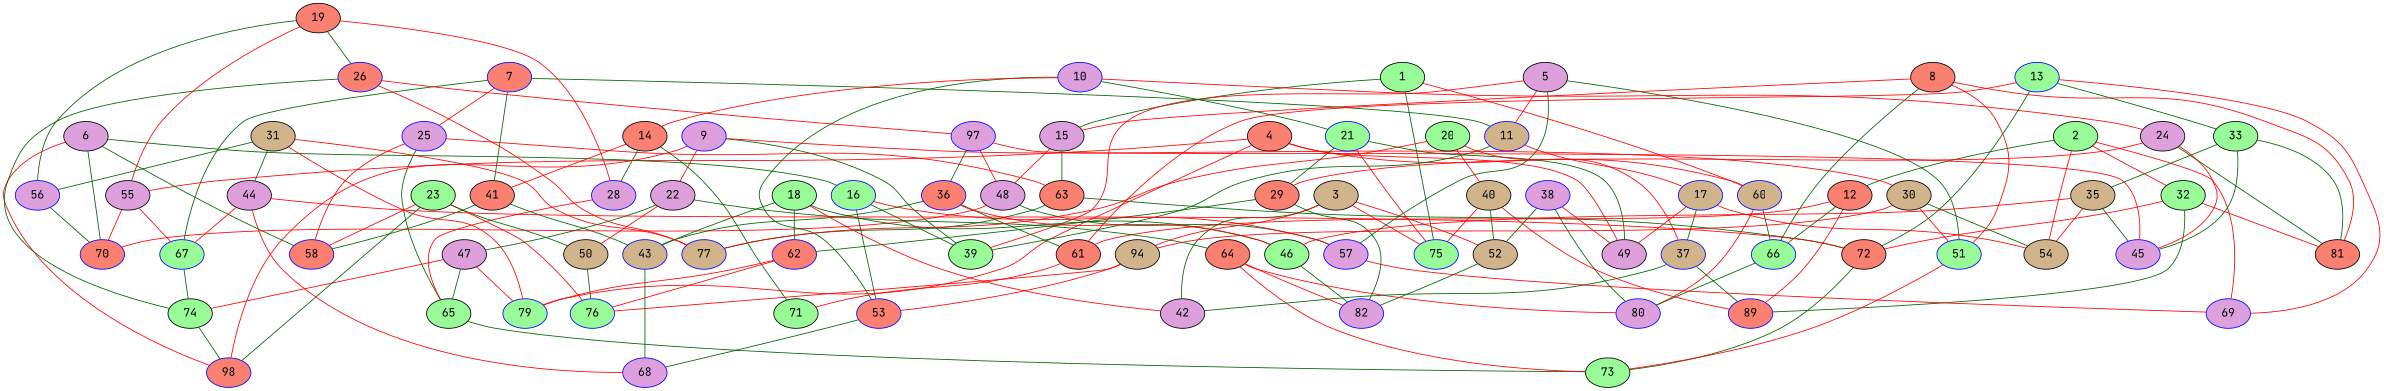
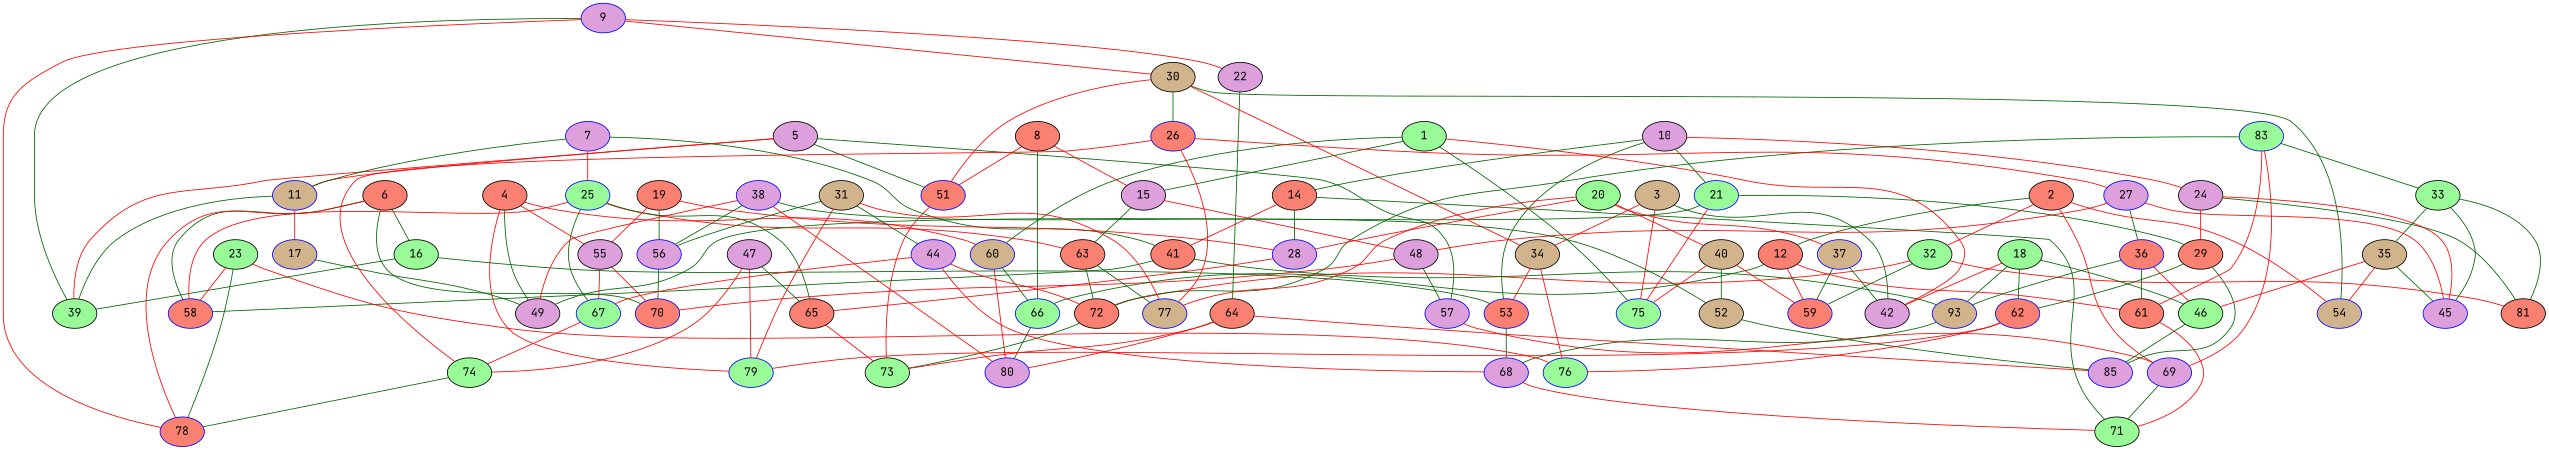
edge "19" -- "26": now "30" -- "26"
node "7": fillcolor salmon -> plum
node "10": color blue -> black
node "13": label "13" -> "83"
edge "10" -- "14": color red -> darkgreen
edge "8" -- "81": removed
edge "7" -- "67": now "25" -- "67"
edge "1" -- "60": color red -> darkgreen
edge "26" -- "74": color darkgreen -> red
node "6": fillcolor plum -> salmon
node "25": fillcolor plum -> palegreen
node "97": label "97" -> "27"
node "2": fillcolor palegreen -> salmon
edge "4" -- "49": color red -> darkgreen
edge "1" -- "42": added
node "44": color black -> blue
node "16": color blue -> black
edge "20" -- "28": added
edge "16" -- "57": removed
edge "3" -- "52": removed
edge "17" -- "49": color red -> darkgreen
edge "17" -- "37": removed
edge "38" -- "56": added
edge "17" -- "54": removed
edge "22" -- "47": removed
node "50": removed
node "43": label "43" -> "93"
node "94": label "94" -> "34"
node "51": fillcolor palegreen -> salmon
node "54": color black -> blue
edge "38" -- "80": color darkgreen -> red
edge "67" -- "74": color darkgreen -> red
node "65": fillcolor palegreen -> salmon
node "82": label "82" -> "85"
node "89": label "89" -> "59"
edge "65" -- "73": color darkgreen -> red
node "98": label "98" -> "78"
edge "69" -- "71": added
edge "68" -- "71": added
